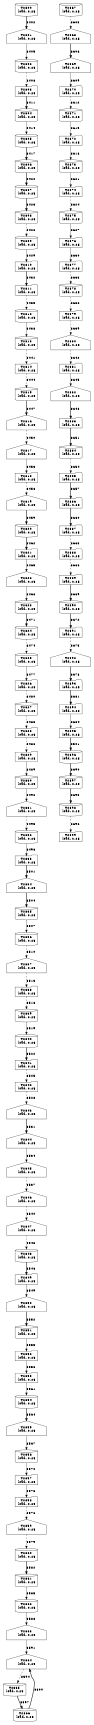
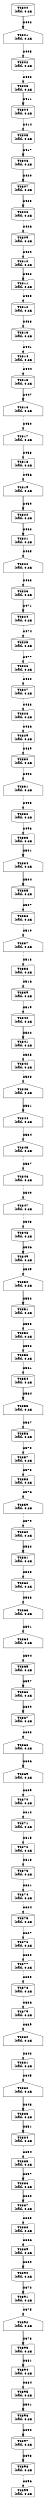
edge "T2866 load: 0.25" -> "T2864 load: 0.25": now "T2866 load: 0.25" -> "T2867 load: 0.25"
